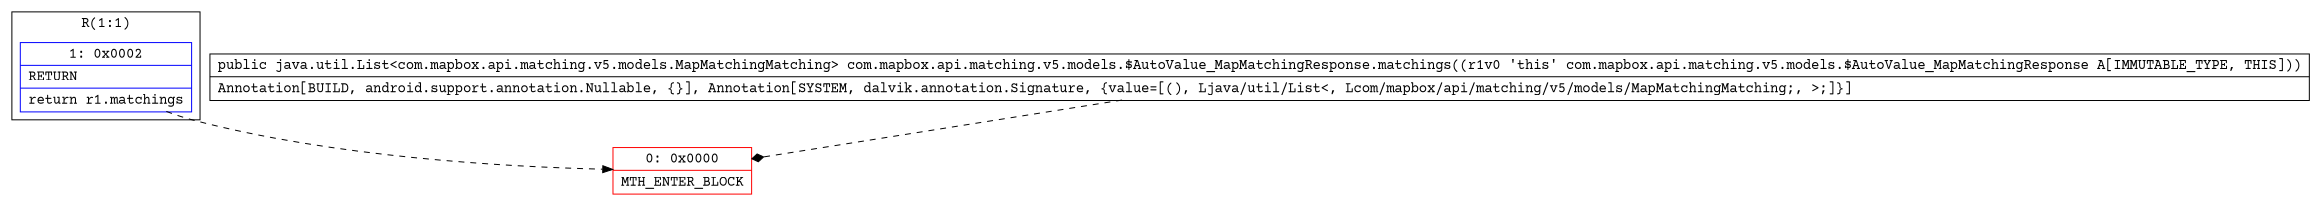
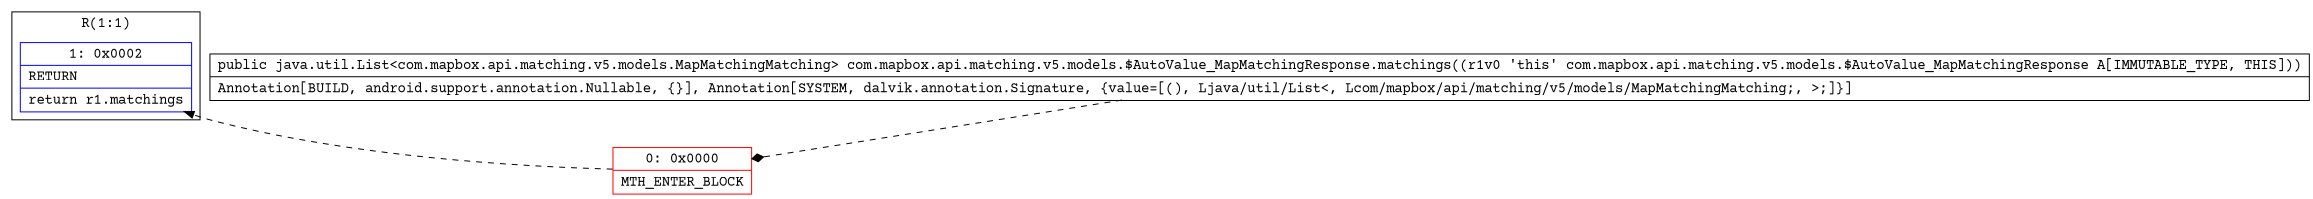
edge "1: 0x0002" -> "0: 0x0000": reversed
